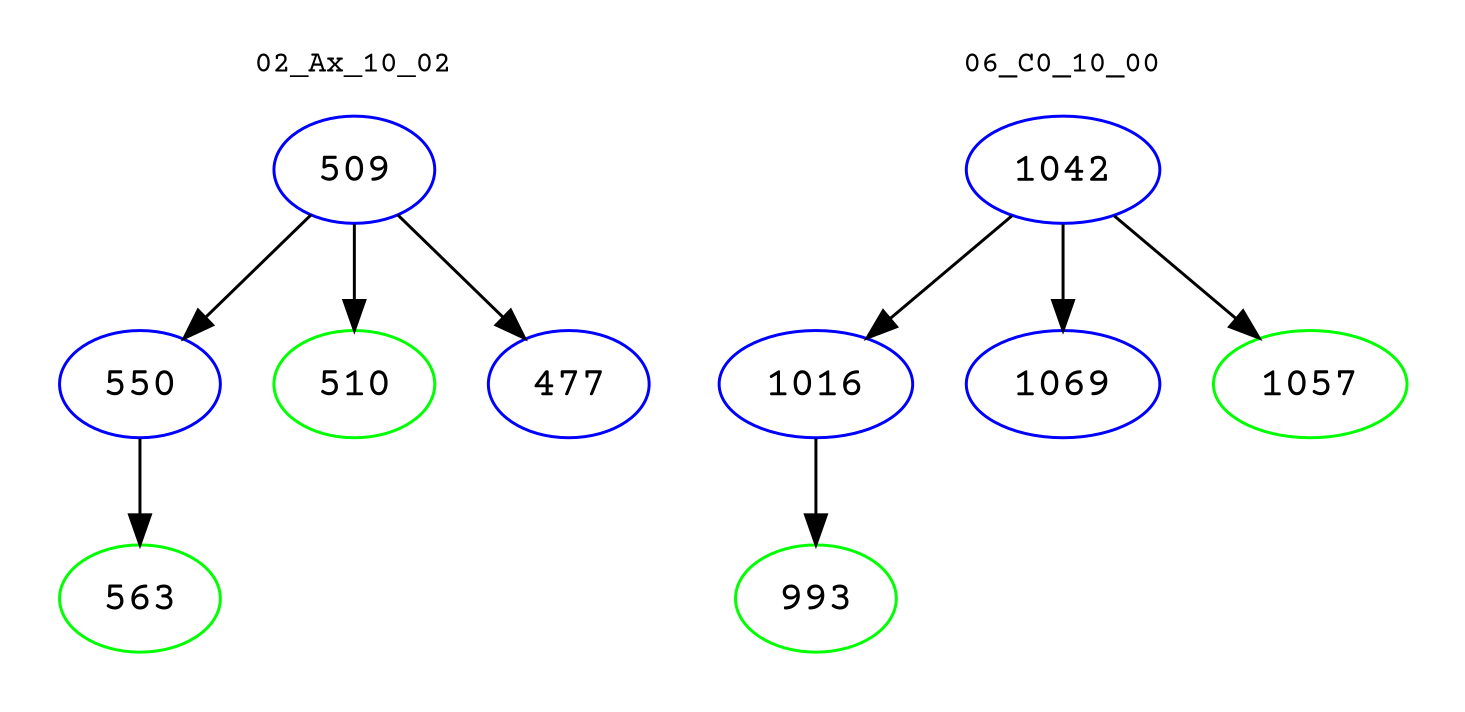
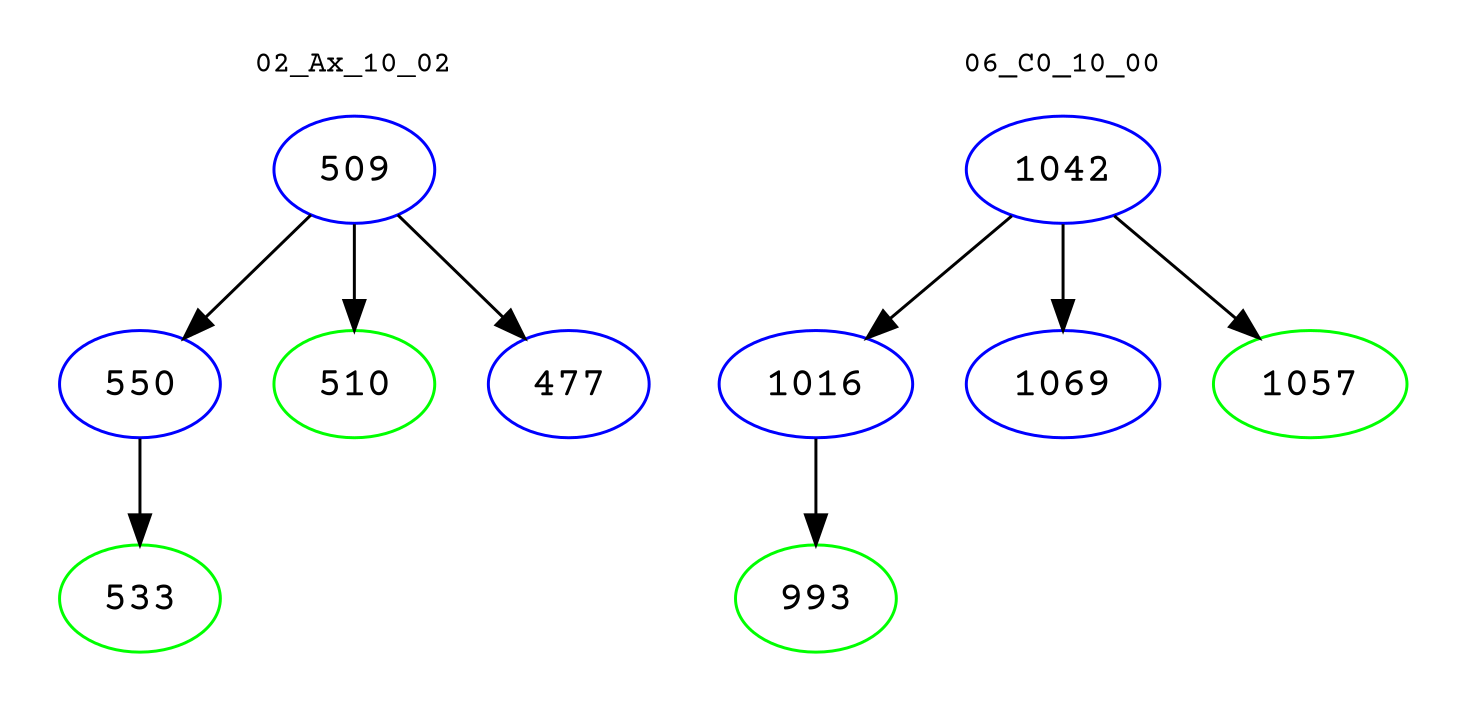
node "563": label "563" -> "533"
